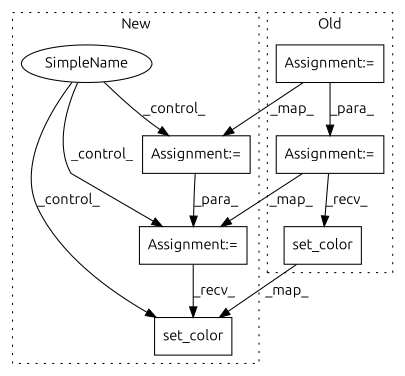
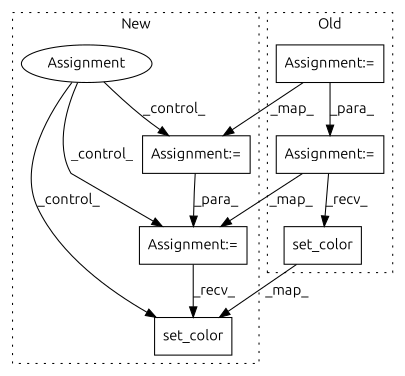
node "SimpleName": label "SimpleName" -> "Assignment"
